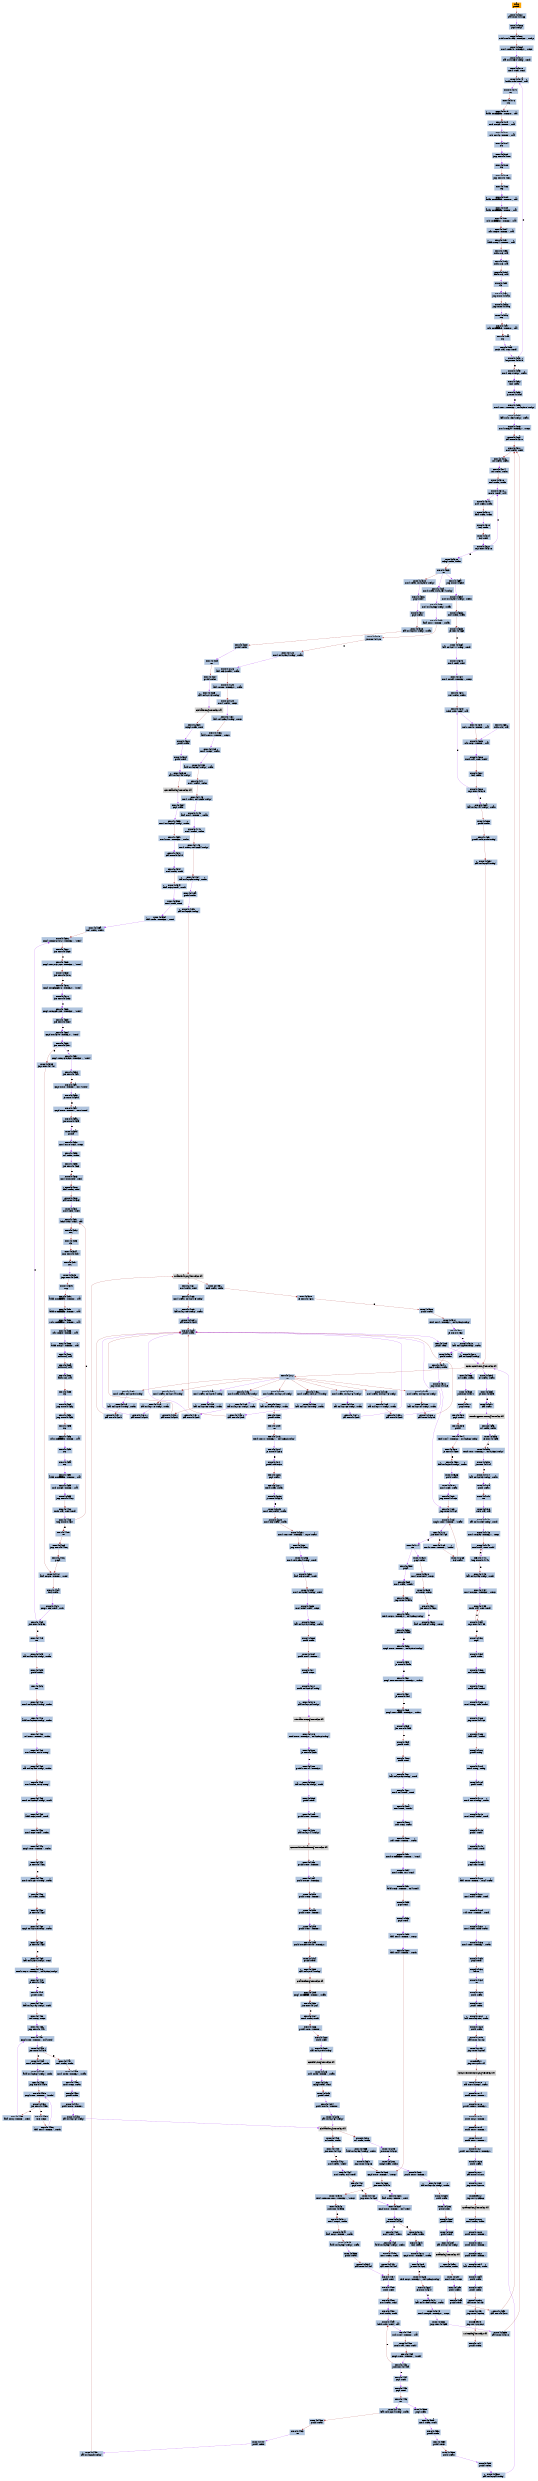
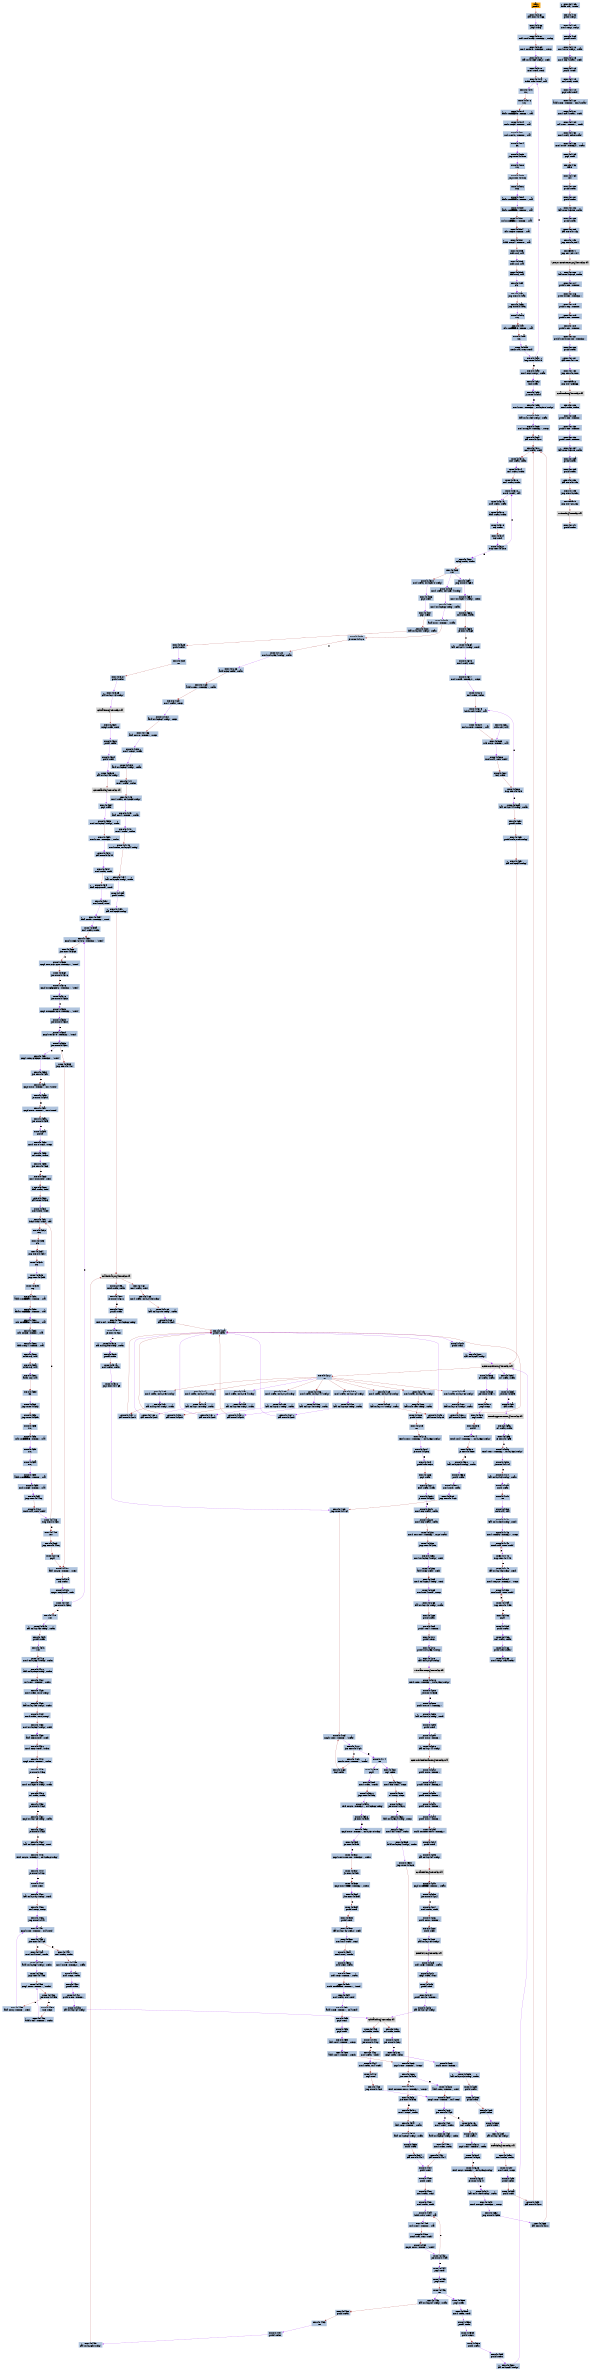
node "0x00404766 jmp 0x00404769": removed
node "0x00404532 movl 0x4(%esi), %edx": added
